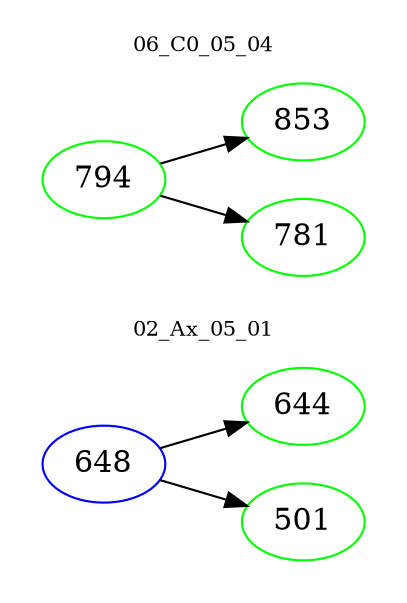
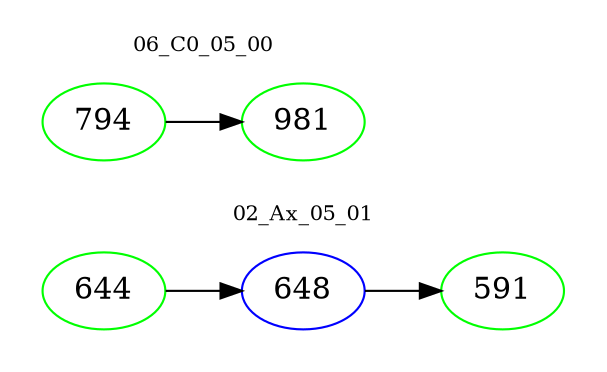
cluster "06_C0_05_04": label "06_C0_05_04" -> "06_C0_05_00"
node "853": removed
node "781": label "781" -> "981"
edge "648" -> "644": reversed
node "501": label "501" -> "591"
